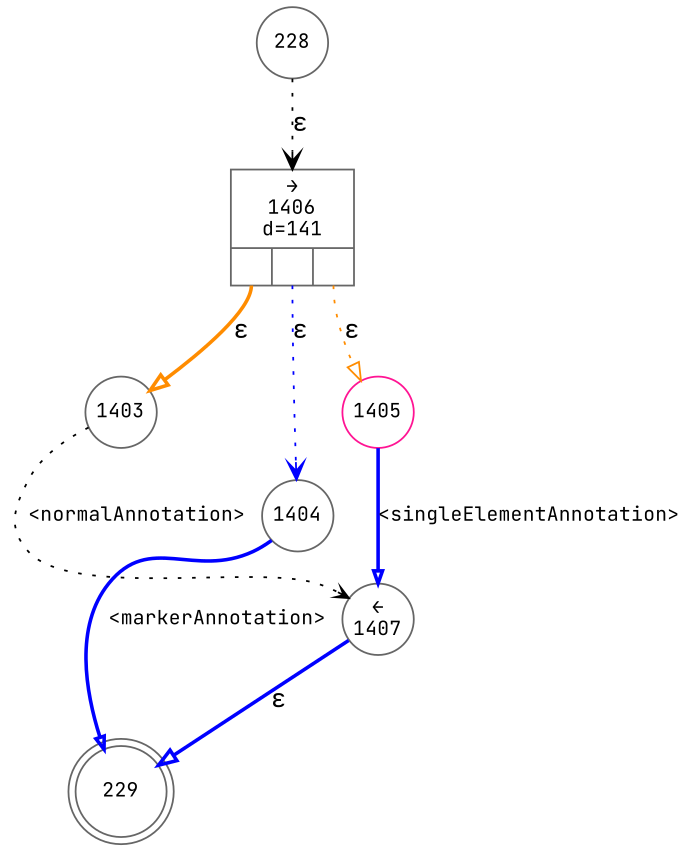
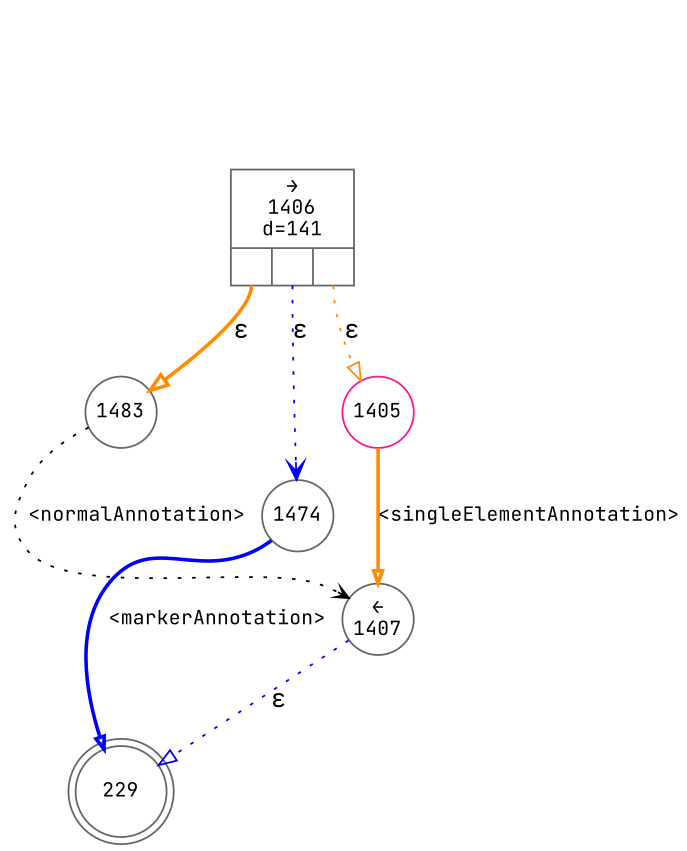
node "228": removed
node "1403": label "1403" -> "1483"
edge "1405" -> "← 1407": color blue -> darkorange
node "1404": label "1404" -> "1474"
edge "← 1407" -> "229": style bold -> dotted
